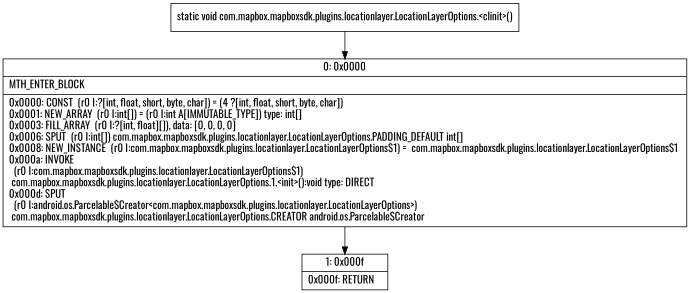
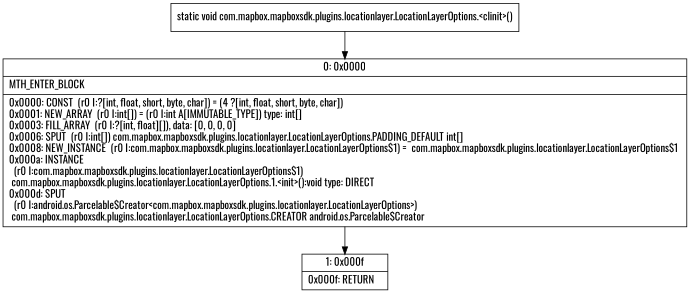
node "0: 0x0000": text "0x000a: INVOKE" -> "0x000a: INSTANCE"
